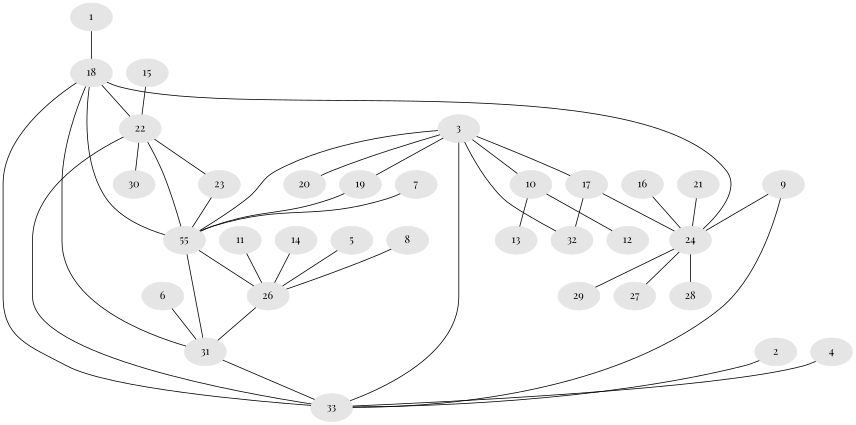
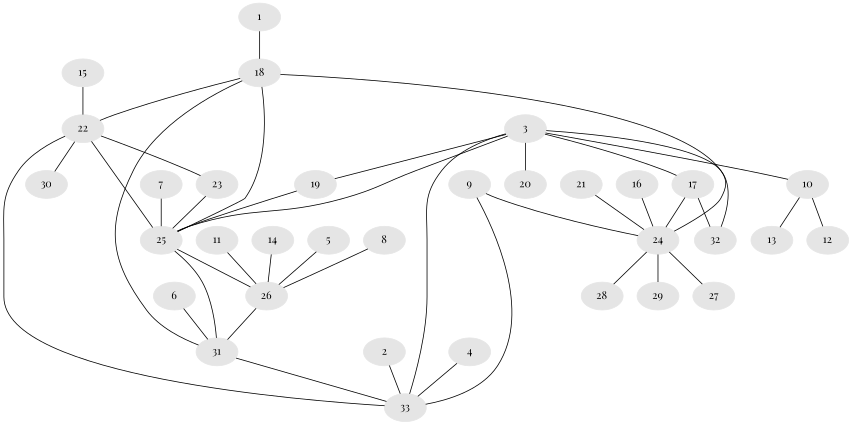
node "55": label "55" -> "25"
edge "18" -- "33": removed
